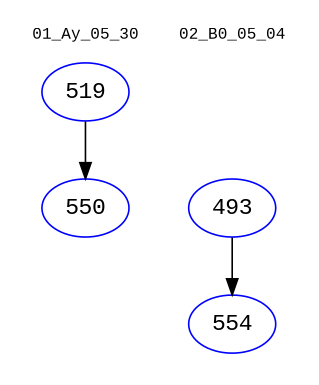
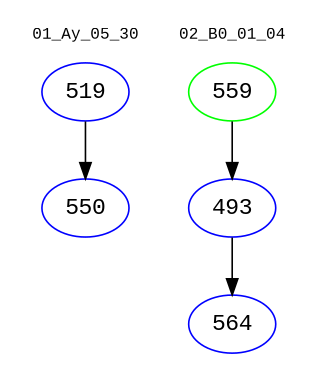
cluster "02_B0_05_04": label "02_B0_05_04" -> "02_B0_01_04"
node "559": added
node "554": label "554" -> "564"
